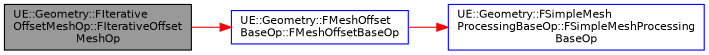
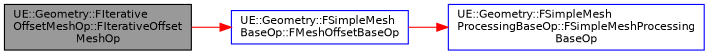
node "UE::Geometry::FMeshOffset BaseOp::FMeshOffsetBaseOp": label "UE::Geometry::FMeshOffset BaseOp::FMeshOffsetBaseOp" -> "UE::Geometry::FSimpleMesh BaseOp::FMeshOffsetBaseOp"
